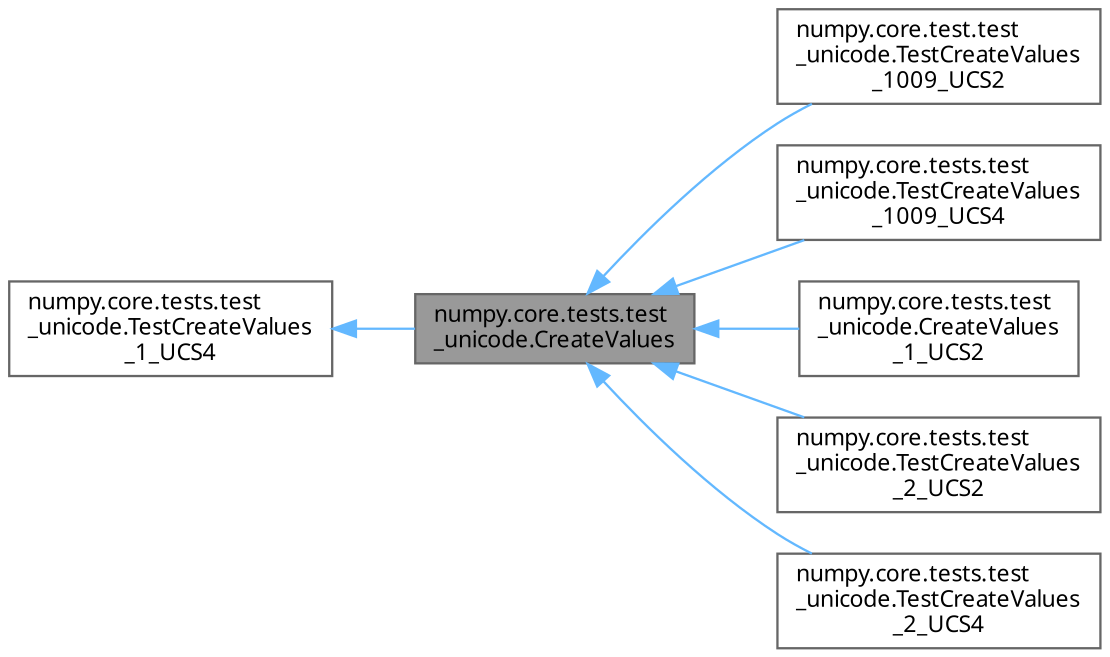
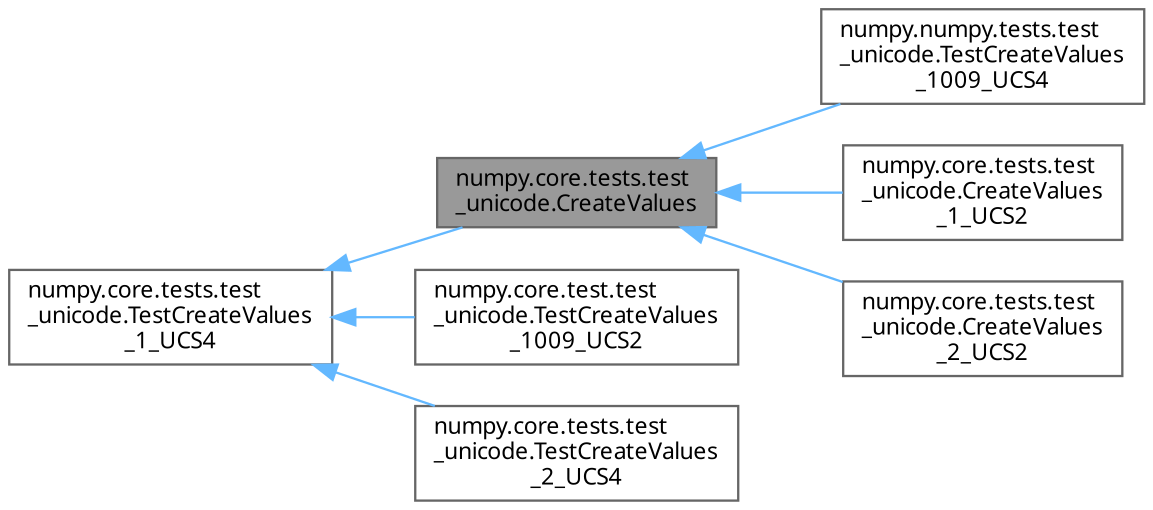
edge "numpy.core.test.test _unicode.TestCreateValues _1009_UCS2" -> "numpy.core.tests.test _unicode.CreateValues": now "numpy.core.test.test _unicode.TestCreateValues _1009_UCS2" -> "numpy.core.tests.test _unicode.TestCreateValues _1_UCS4"
node "numpy.core.tests.test _unicode.TestCreateValues _1009_UCS4": label "numpy.core.tests.test _unicode.TestCreateValues _1009_UCS4" -> "numpy.numpy.tests.test _unicode.TestCreateValues _1009_UCS4"
node "numpy.core.tests.test _unicode.TestCreateValues _2_UCS2": label "numpy.core.tests.test _unicode.TestCreateValues _2_UCS2" -> "numpy.core.tests.test _unicode.CreateValues _2_UCS2"
edge "numpy.core.tests.test _unicode.TestCreateValues _2_UCS4" -> "numpy.core.tests.test _unicode.CreateValues": now "numpy.core.tests.test _unicode.TestCreateValues _2_UCS4" -> "numpy.core.tests.test _unicode.TestCreateValues _1_UCS4"
